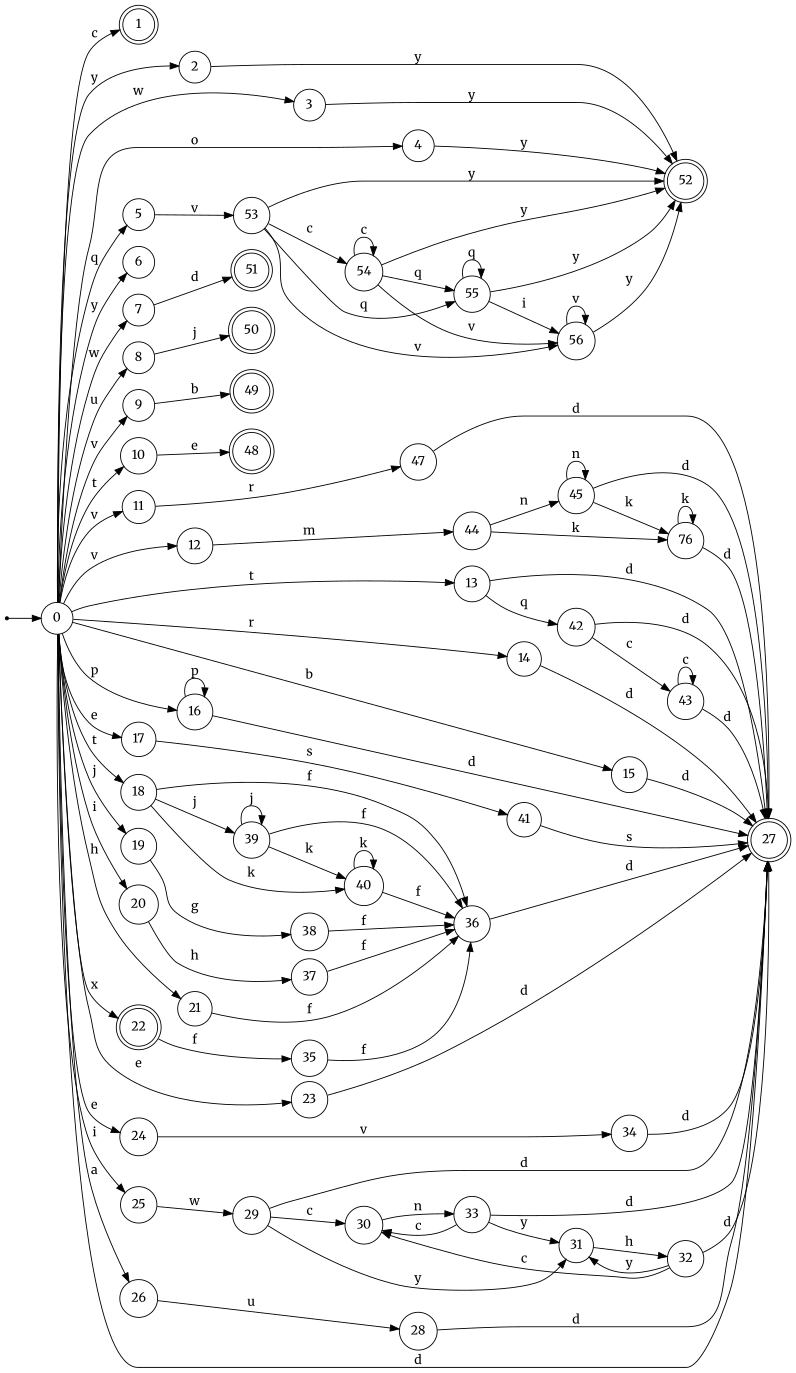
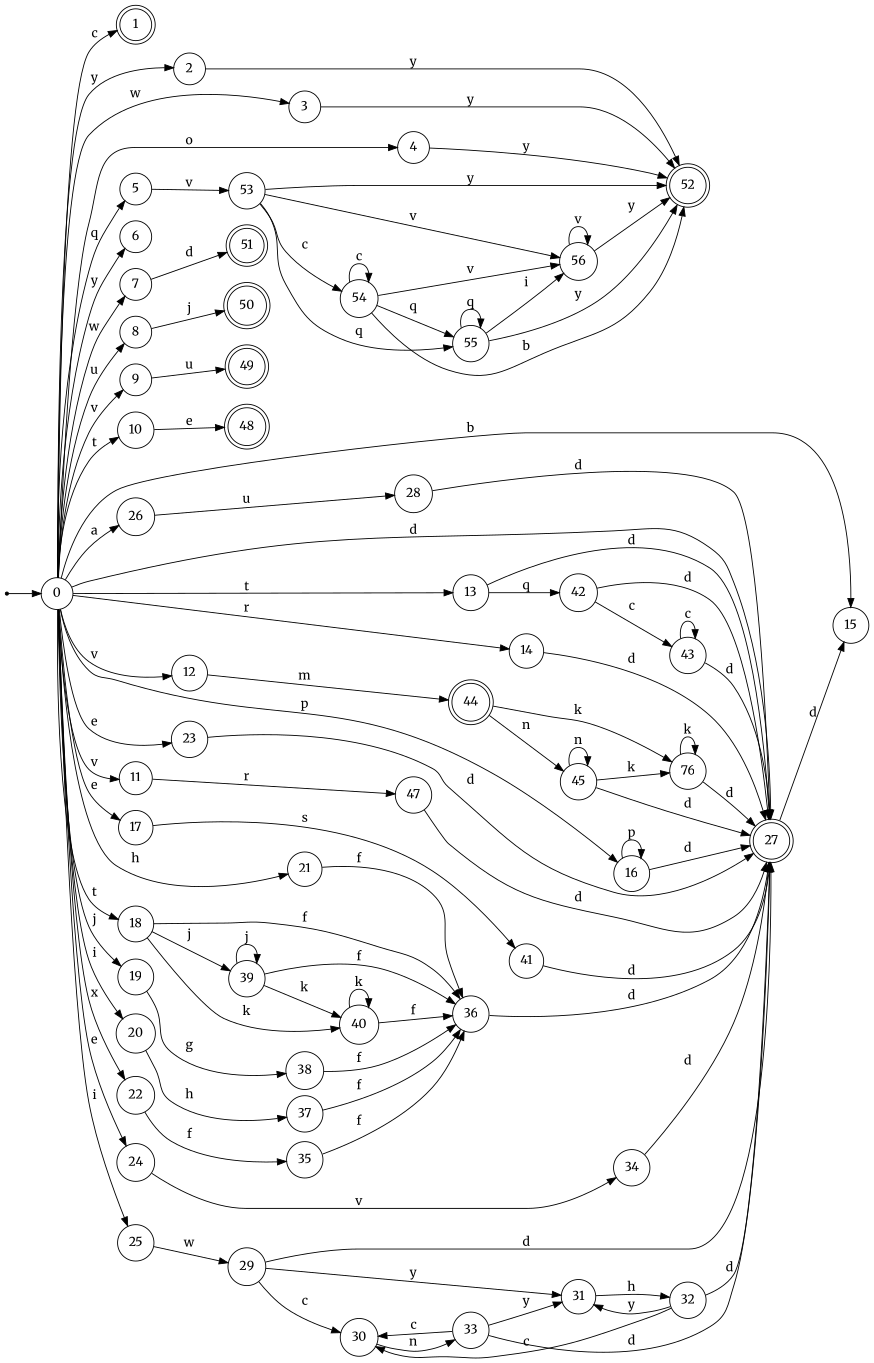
edge "54" -> "52": label "y" -> "b"
edge "9" -> "49": label "b" -> "u"
node "44": shape circle -> doublecircle
edge "15" -> "27": reversed
edge "41" -> "27": label "s" -> "d"
node "22": shape doublecircle -> circle
